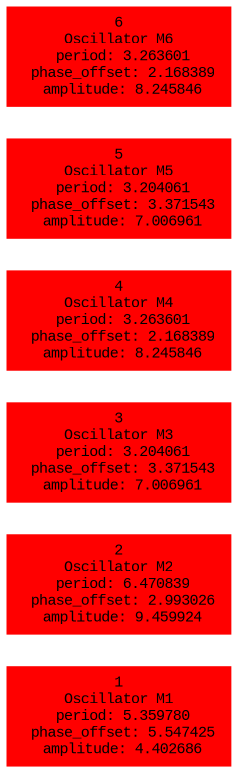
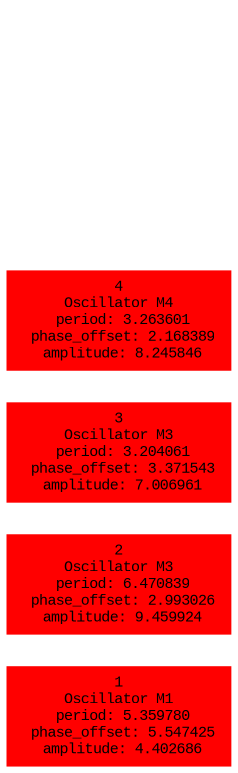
node "6": removed
node "5": removed
node "2": text "Oscillator M2" -> "Oscillator M3"
